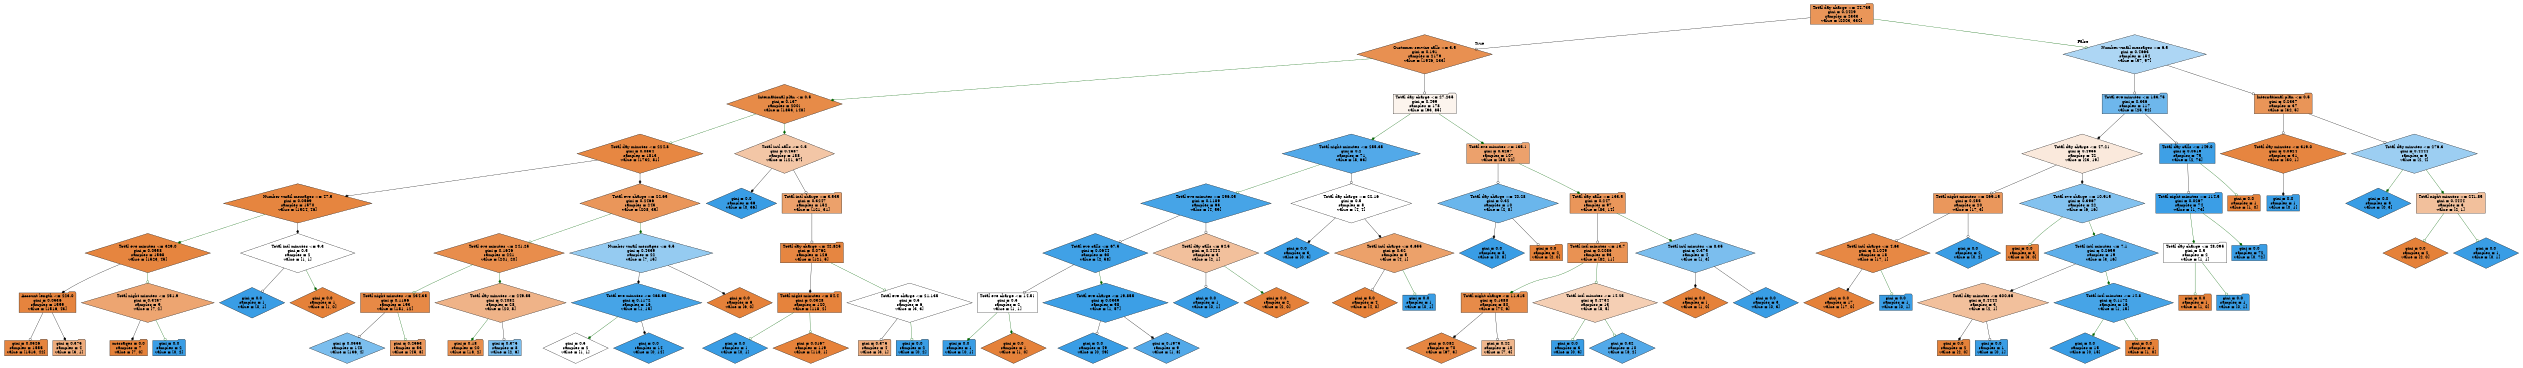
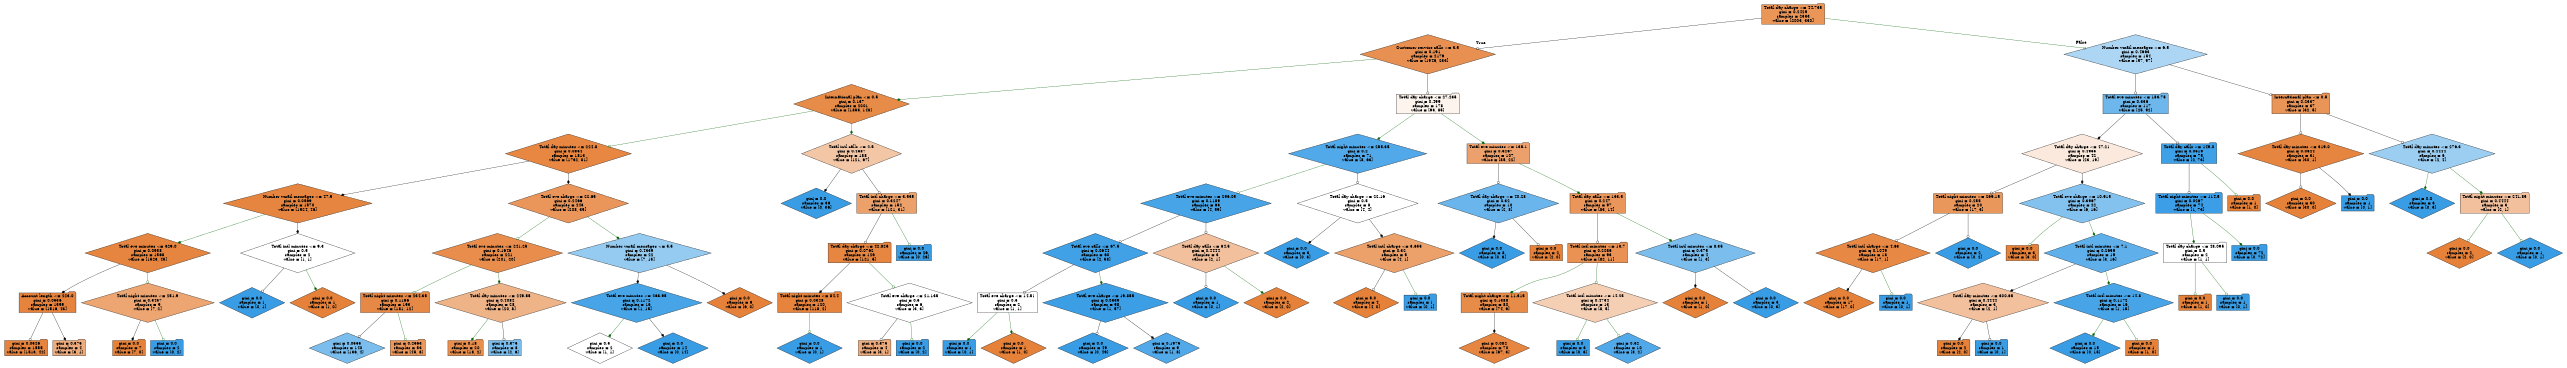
node "gini = 0.0 samples = 30 value = [30, 0]": added
node "gini = 0.0 samples = 26 value = [0, 26]": added
node "messages = 0.0 samples = 7 value = [7, 0]": label "messages = 0.0 samples = 7 value = [7, 0]" -> "gini = 0.0 samples = 7 value = [7, 0]"
node "gini = 0.0167 samples = 119 value = [118, 1]": removed
node "gini = 0.42 samples = 10 value = [7, 3]": removed
